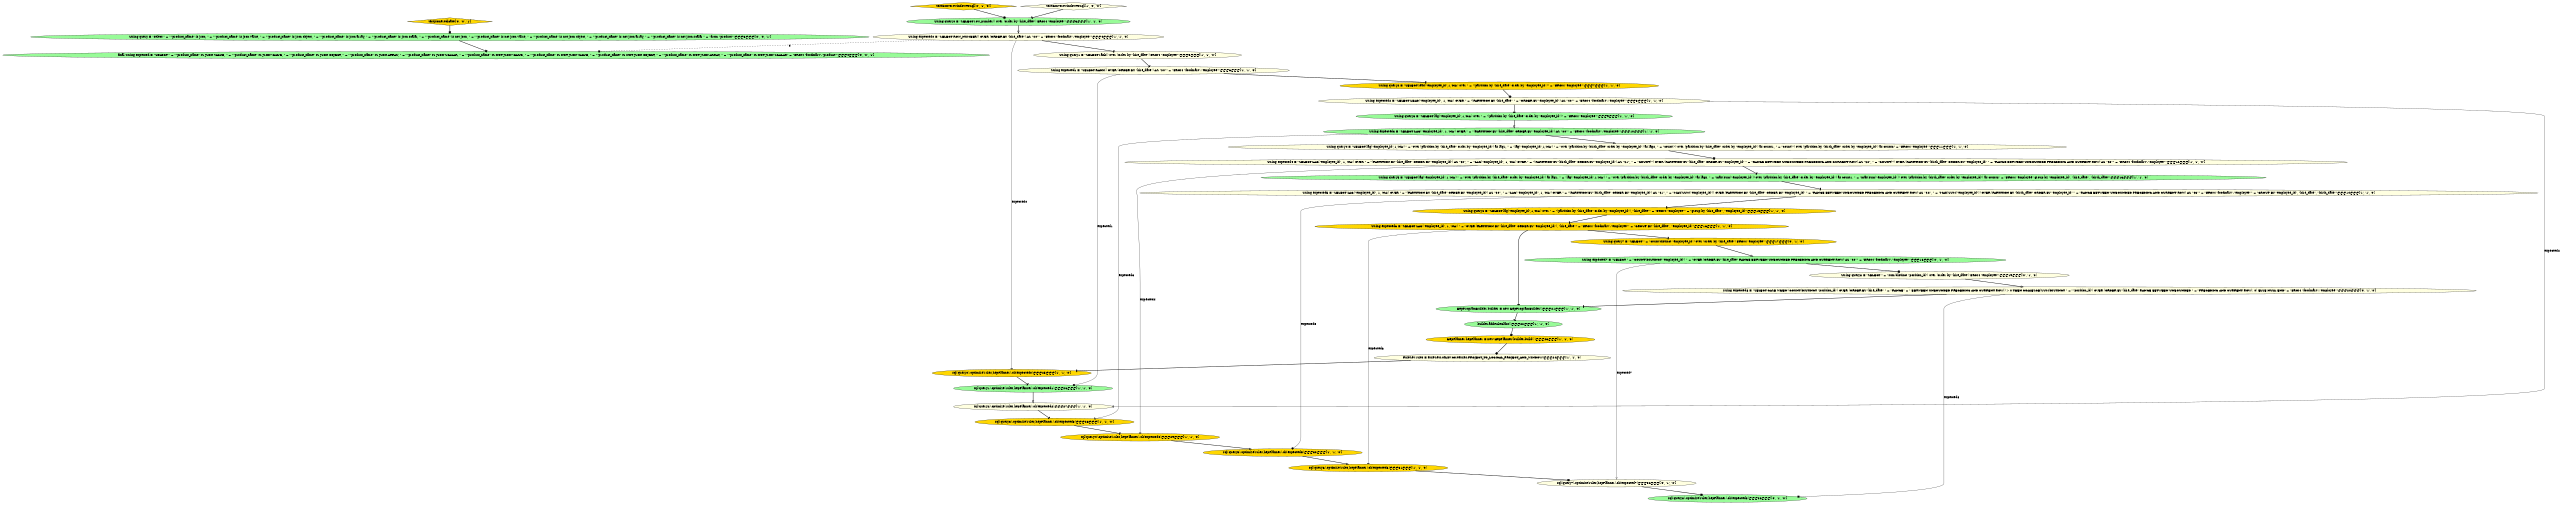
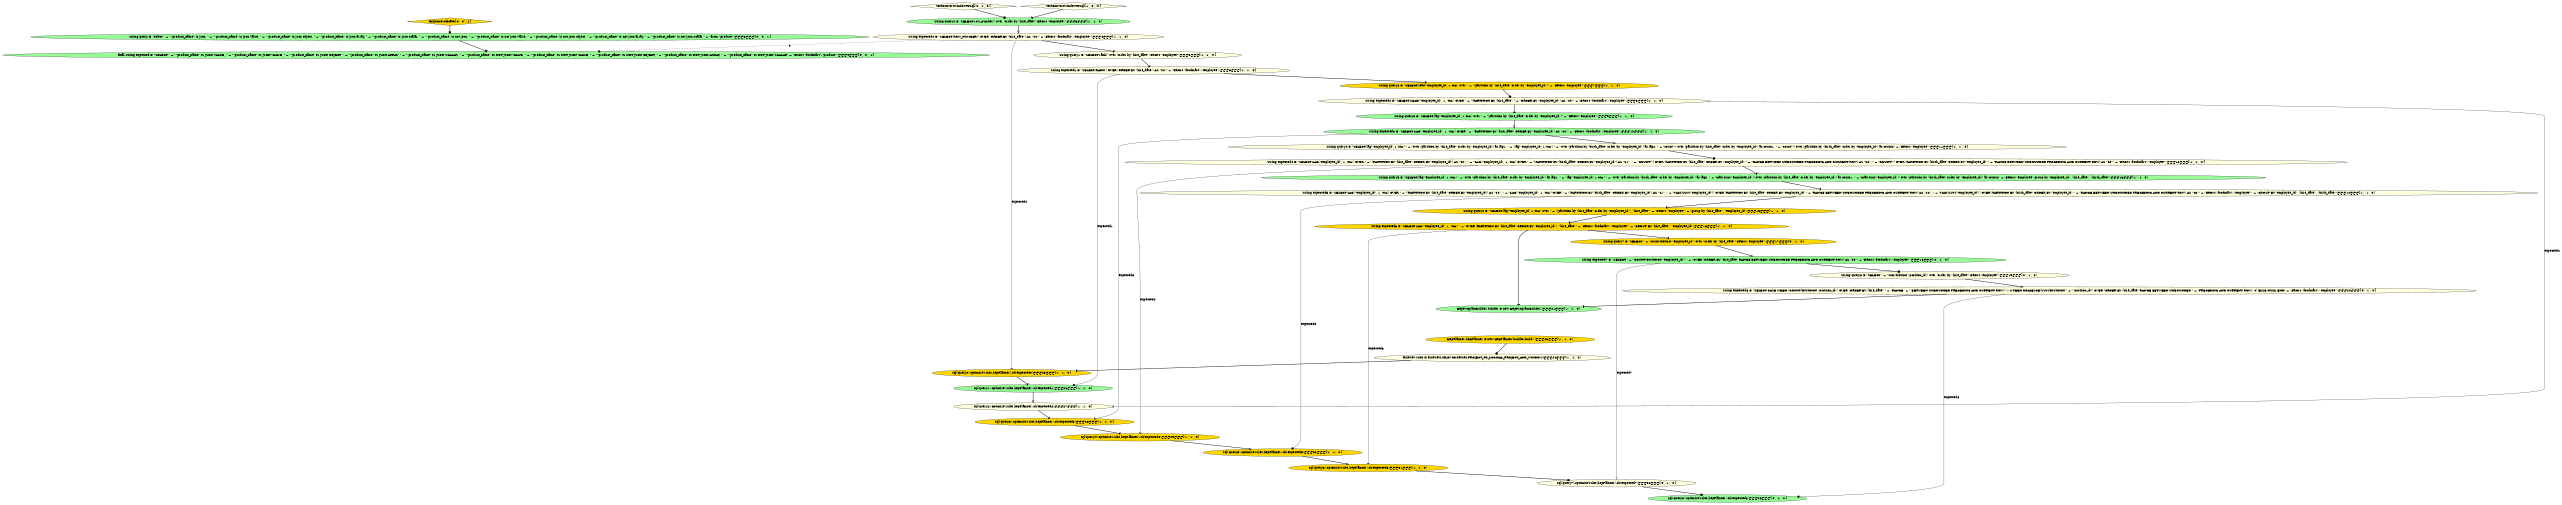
node "testConvertWindowToSql['0', '1', '0']": fillcolor gold -> lightyellow
node "builder.addRuleClass()@@@22@@@['1', '1', '0']": removed
